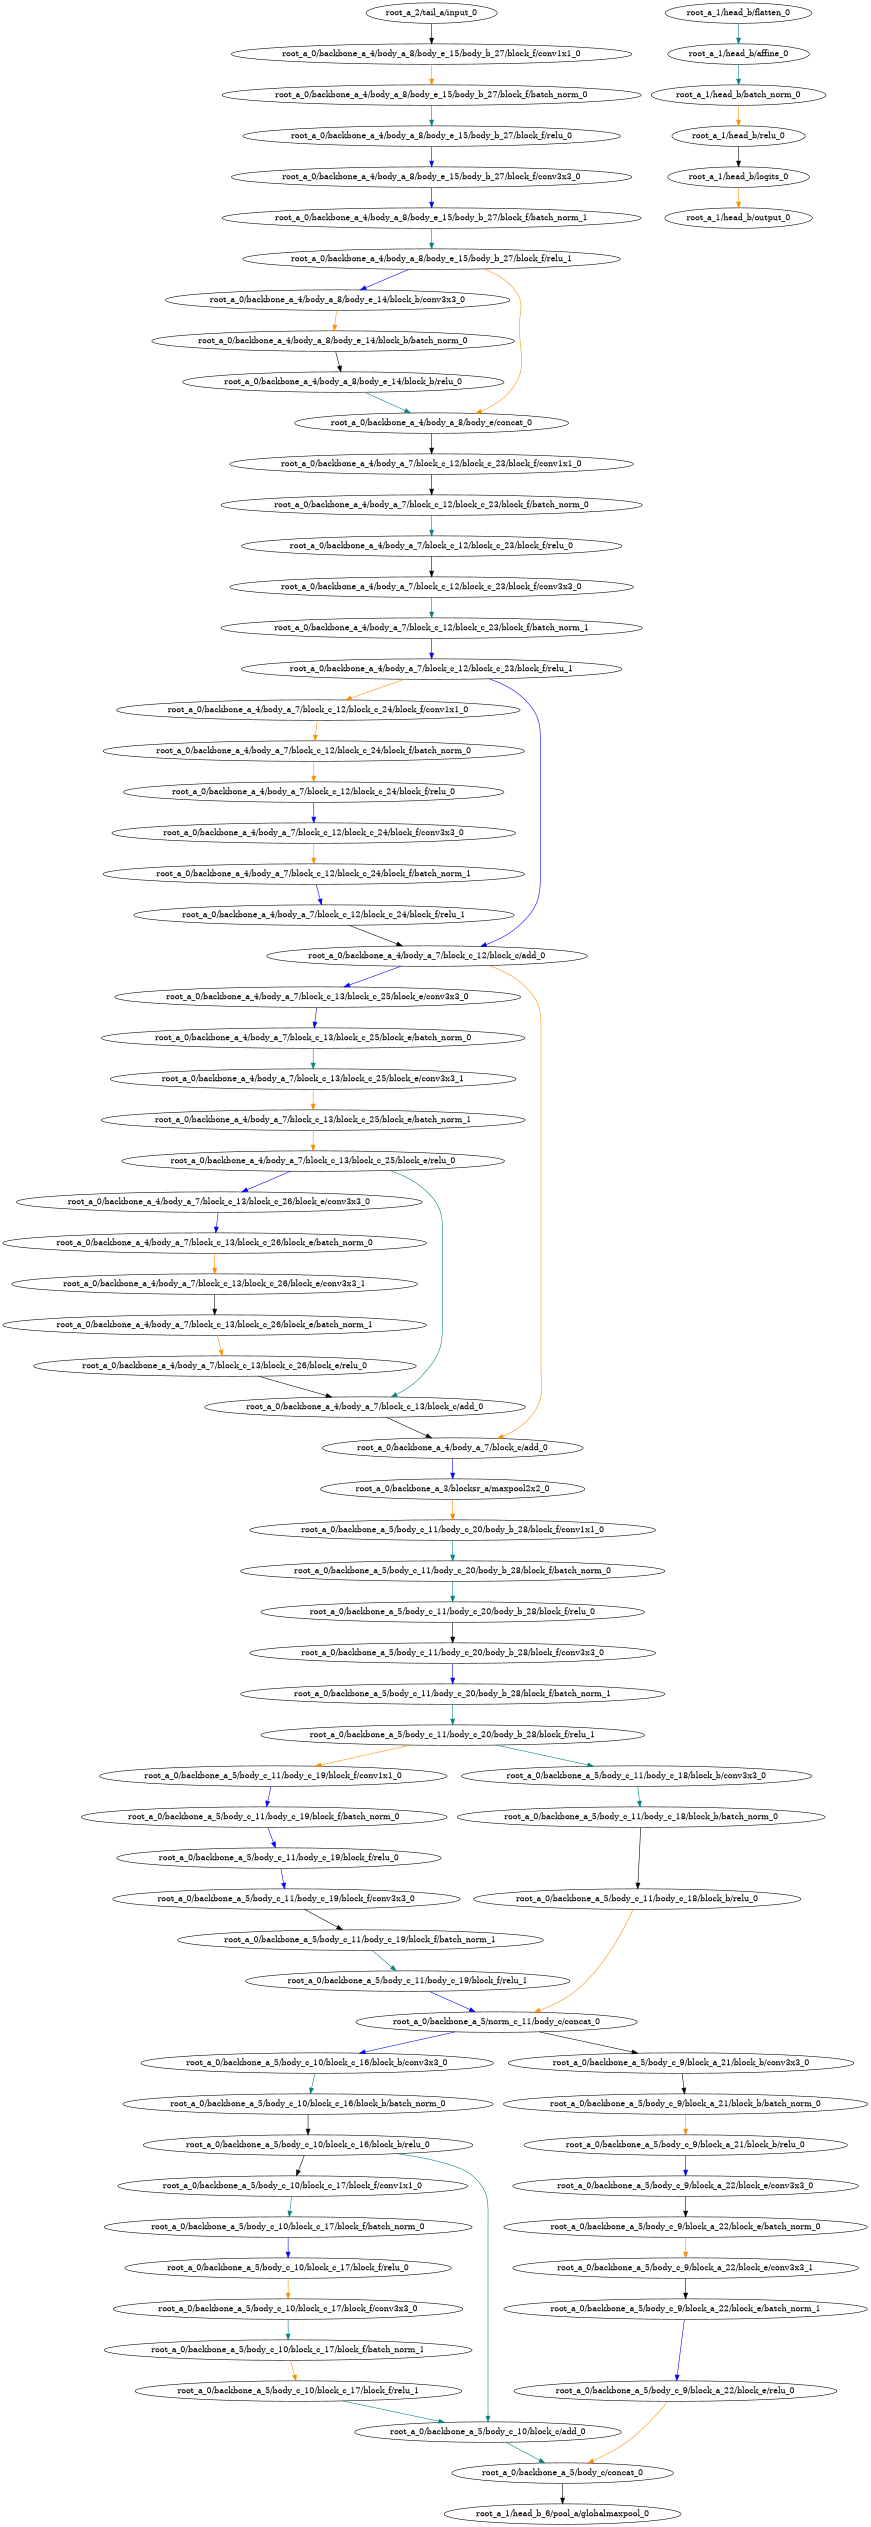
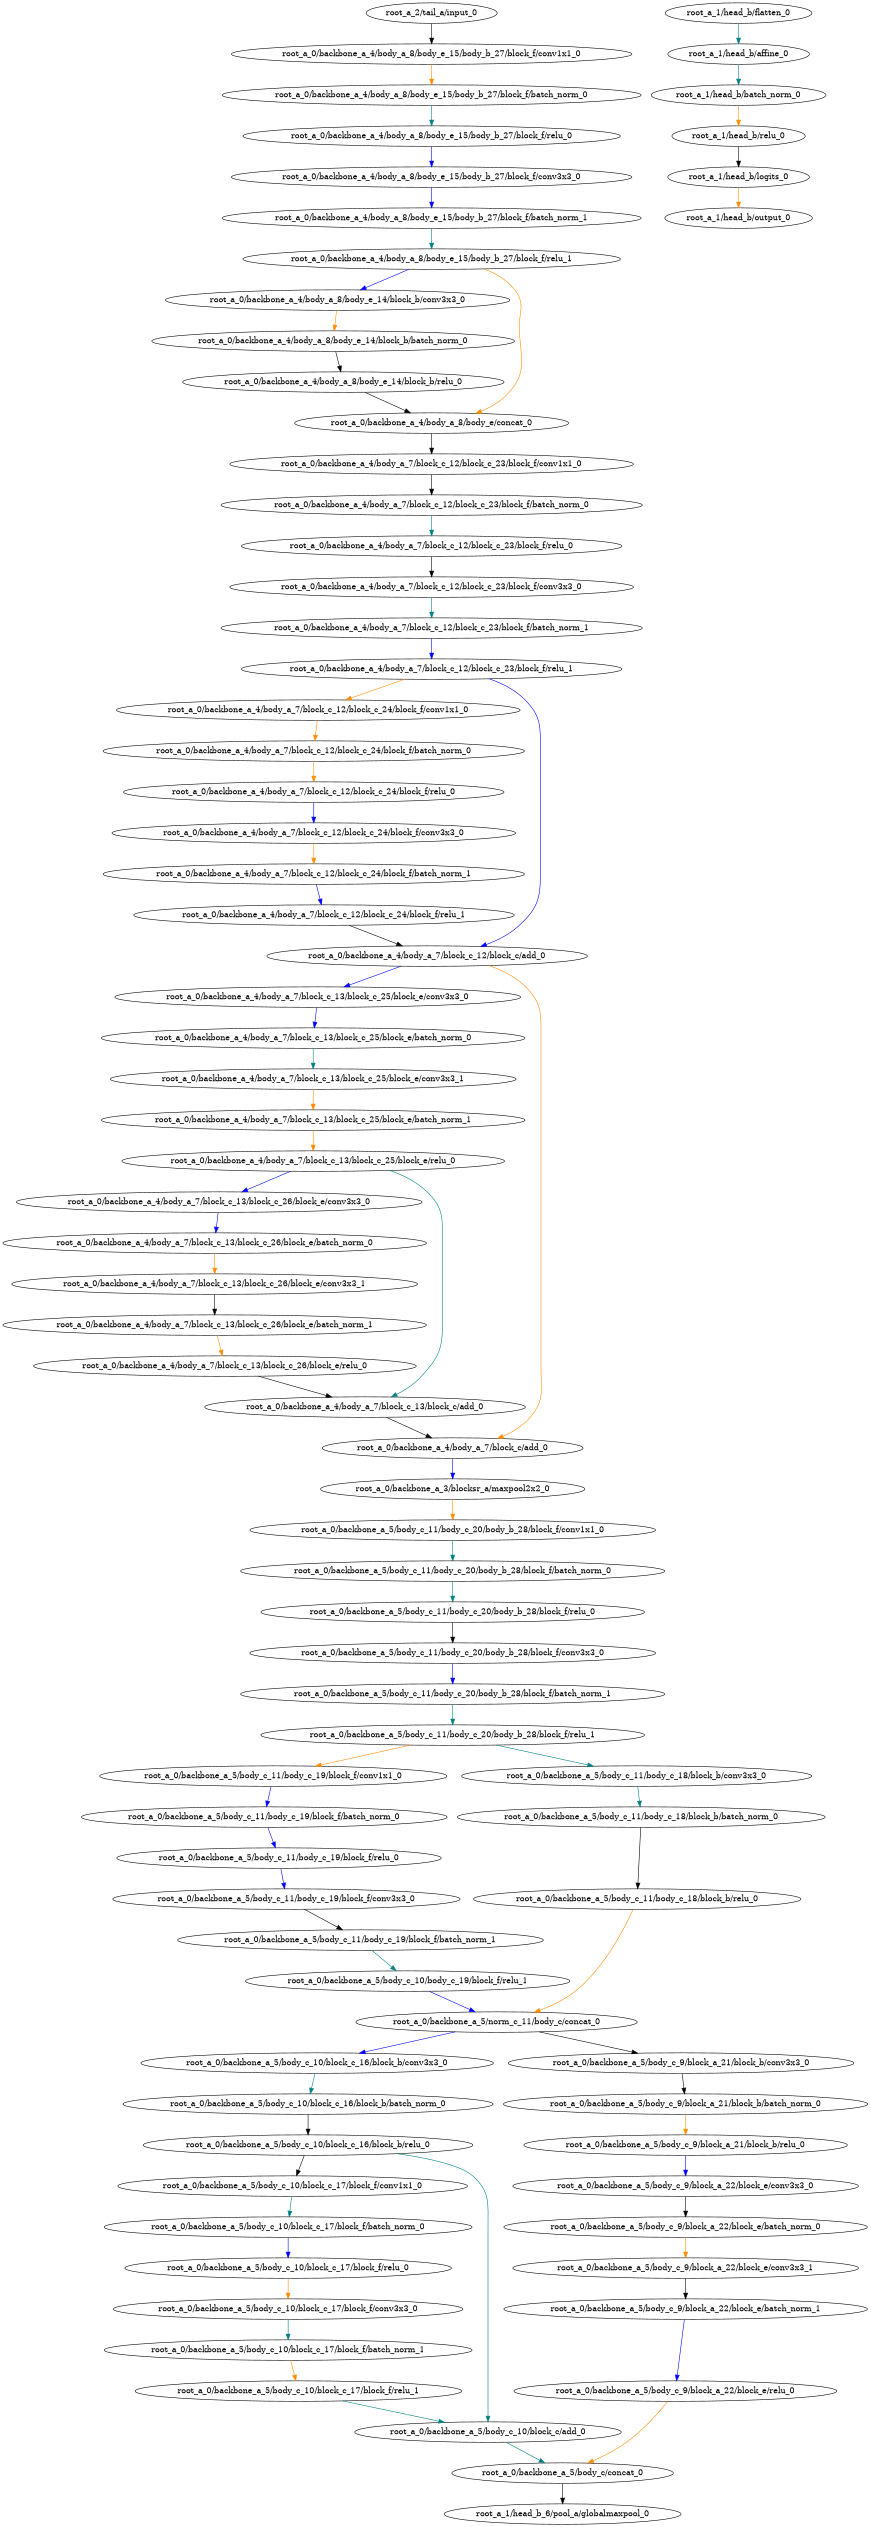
edge "root_a_0/backbone_a_4/body_a_8/body_e_14/block_b/relu_0" -> "root_a_0/backbone_a_4/body_a_8/body_e/concat_0": color teal -> black
node "root_a_0/backbone_a_5/body_c_11/body_c_19/block_f/relu_1": label "root_a_0/backbone_a_5/body_c_11/body_c_19/block_f/relu_1" -> "root_a_0/backbone_a_5/body_c_10/body_c_19/block_f/relu_1"
